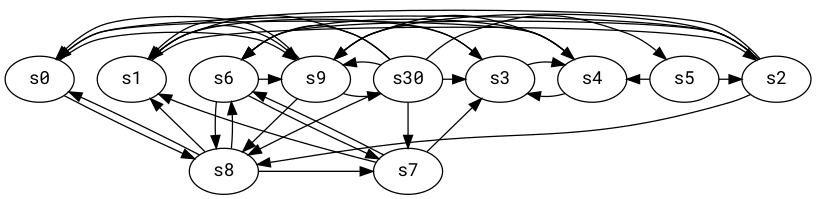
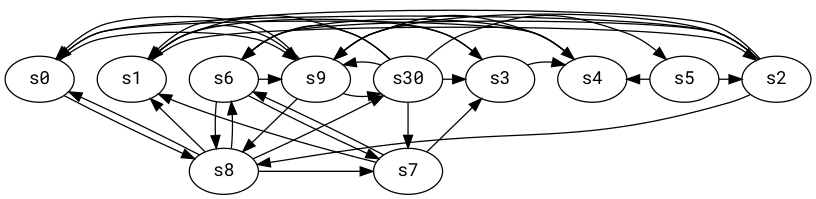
edge "s4" -> "s3": removed
edge "s30" -> "s8": reversed
